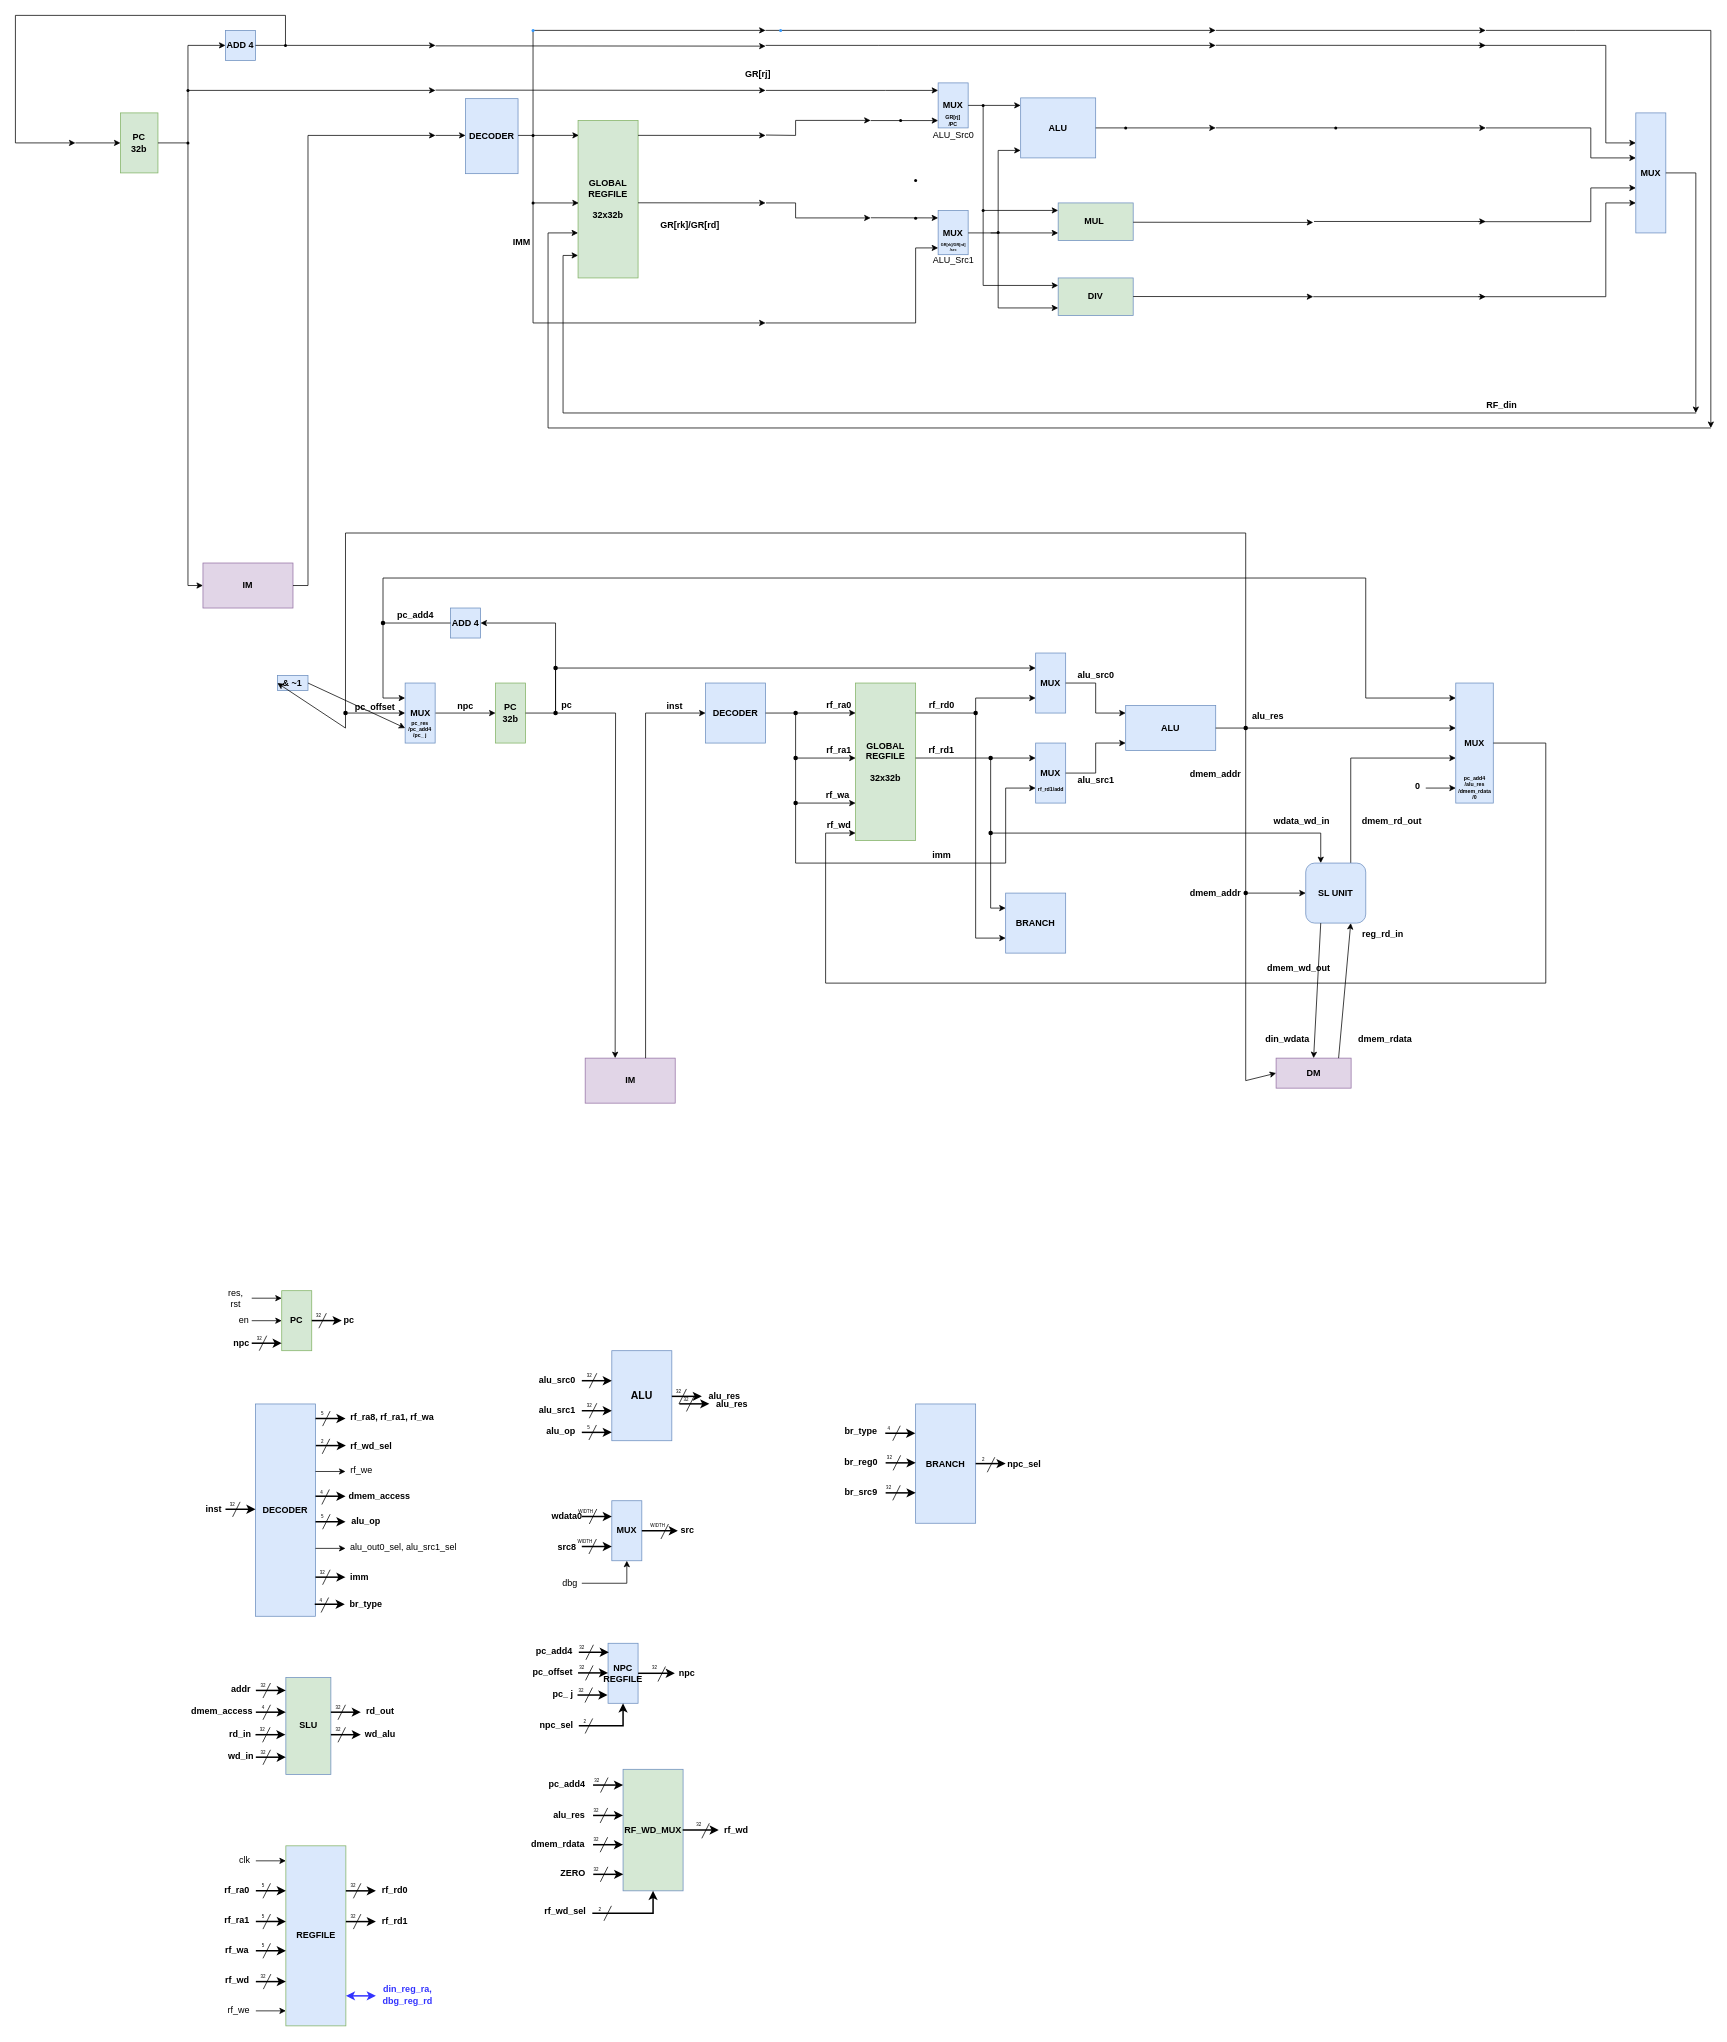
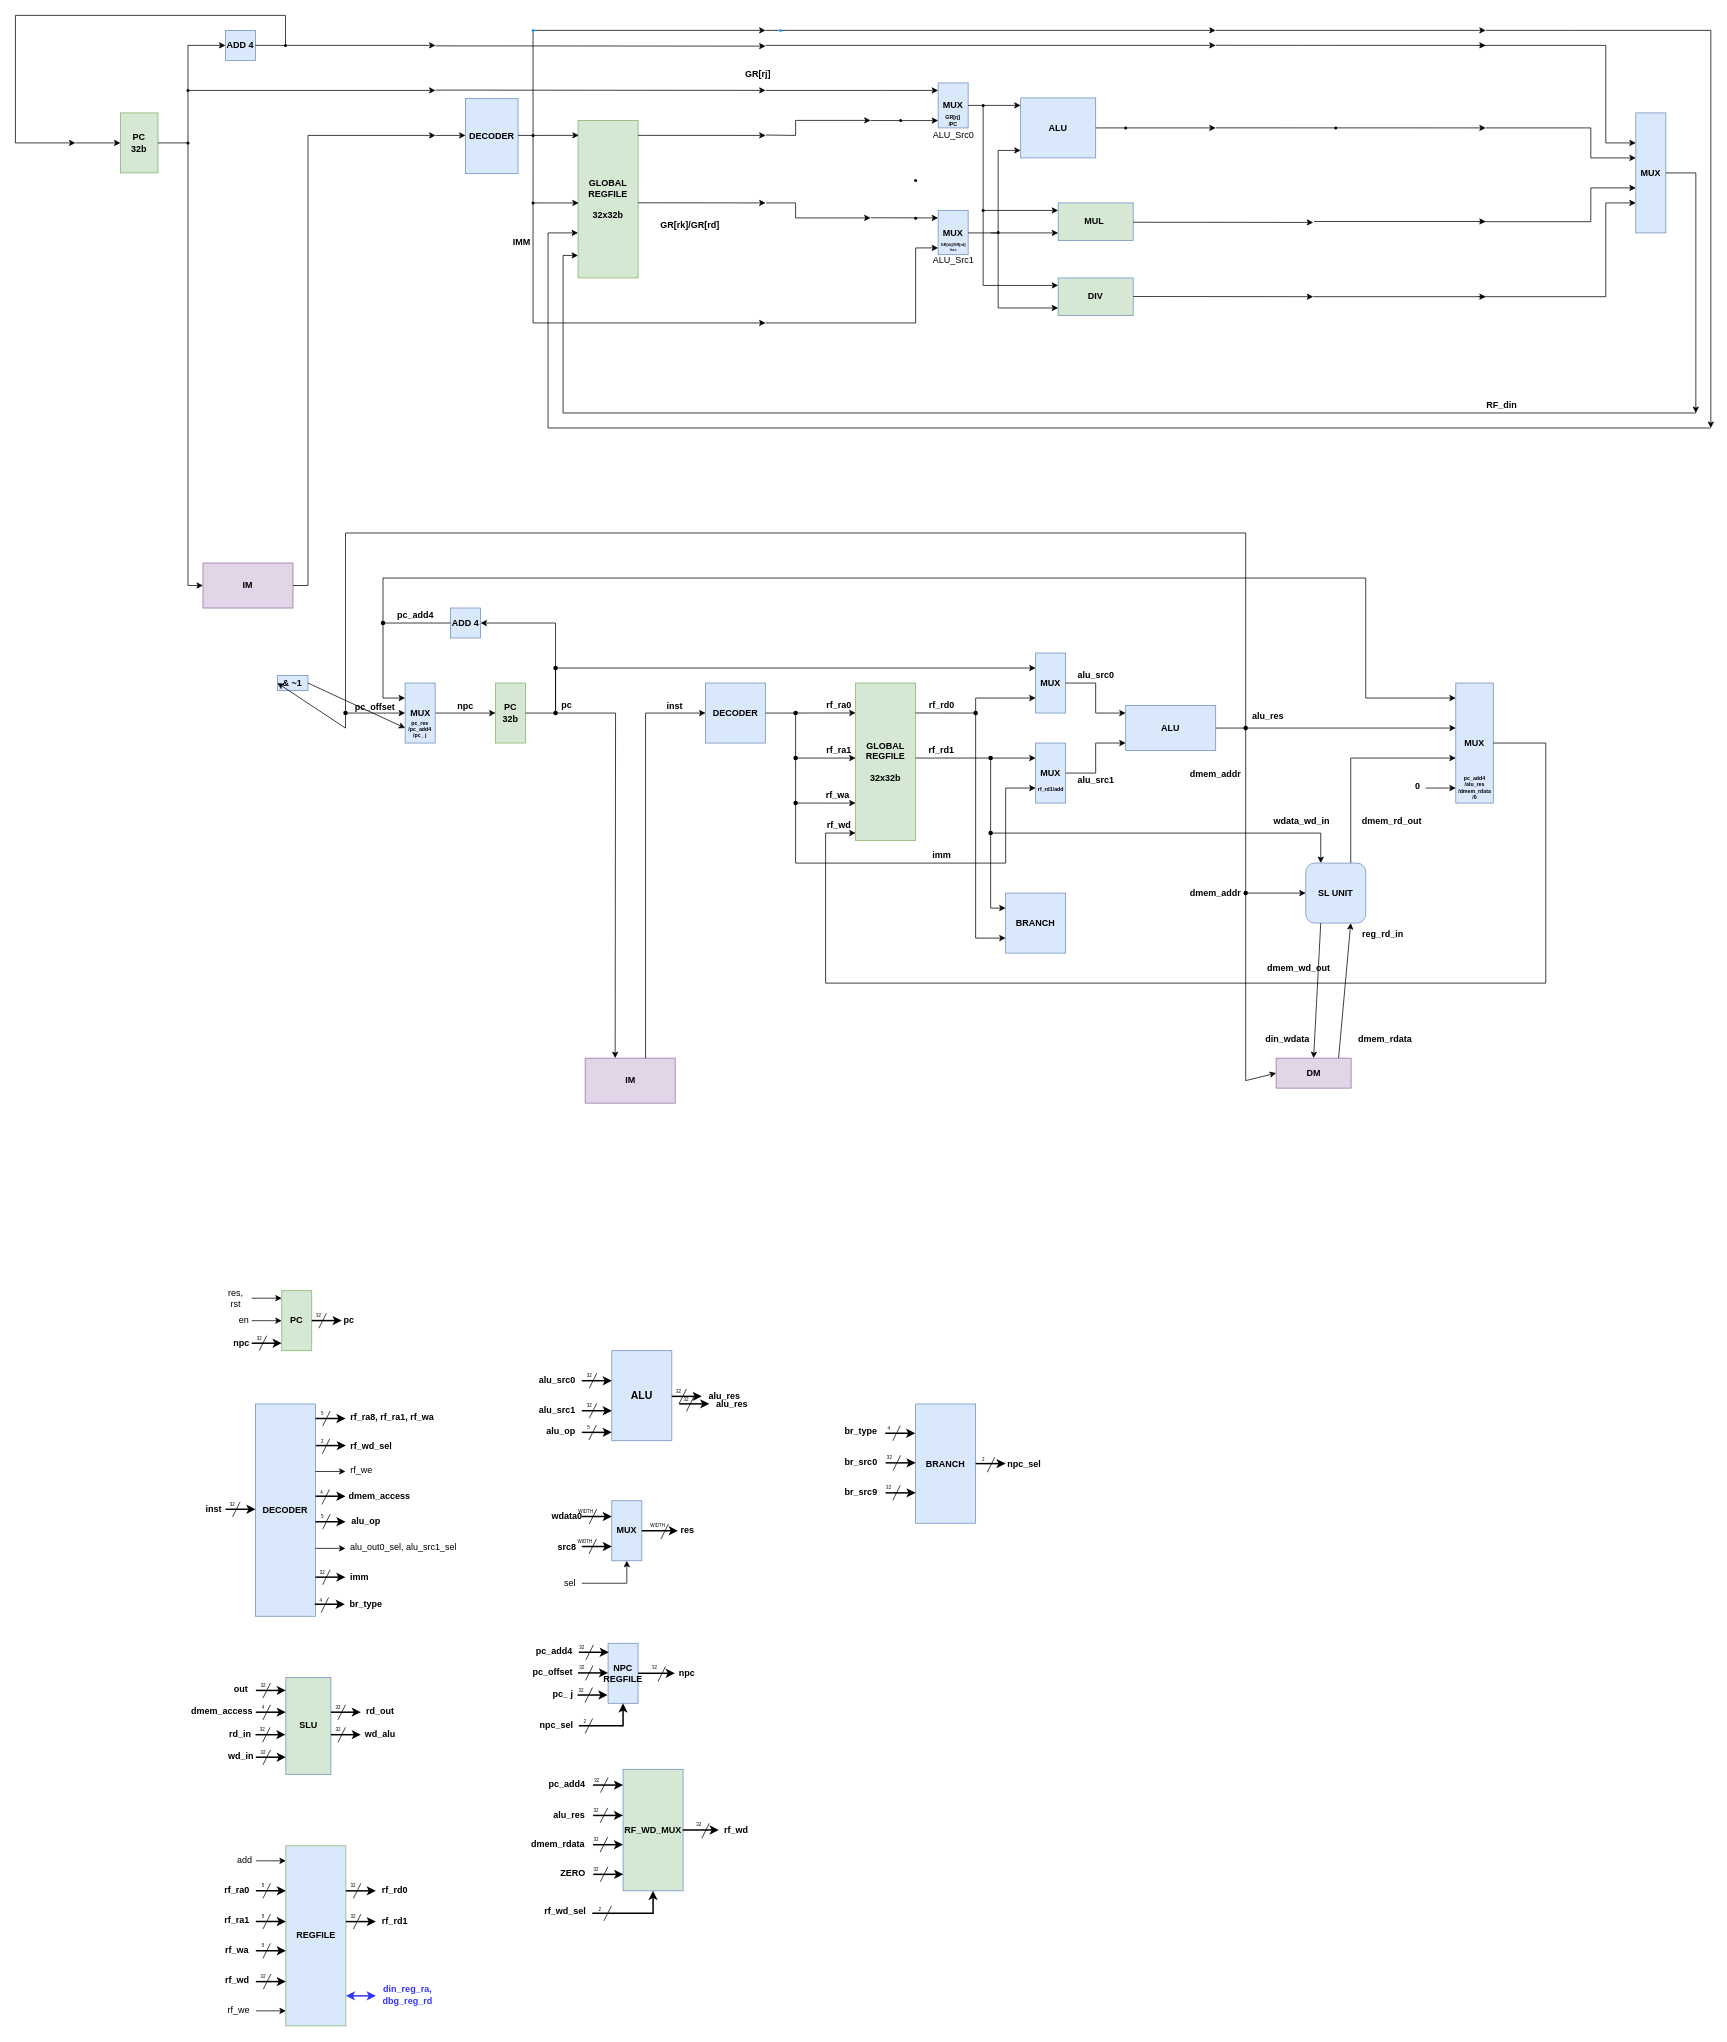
node "br_reg0": label "br_reg0" -> "br_src0"
node "src": label "src" -> "res"
node "dbg": label "dbg" -> "sel"
node "addr": label "addr" -> "out"
node "clk": label "clk" -> "add"
